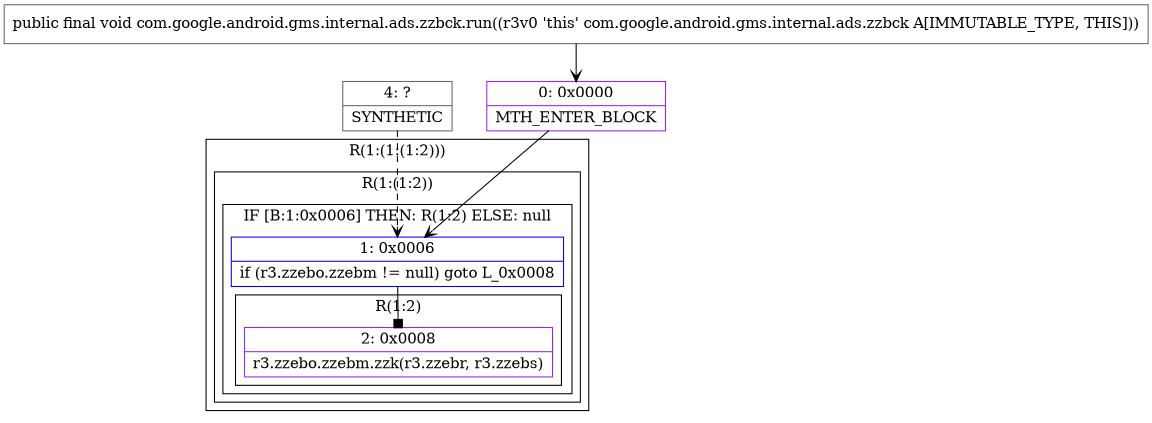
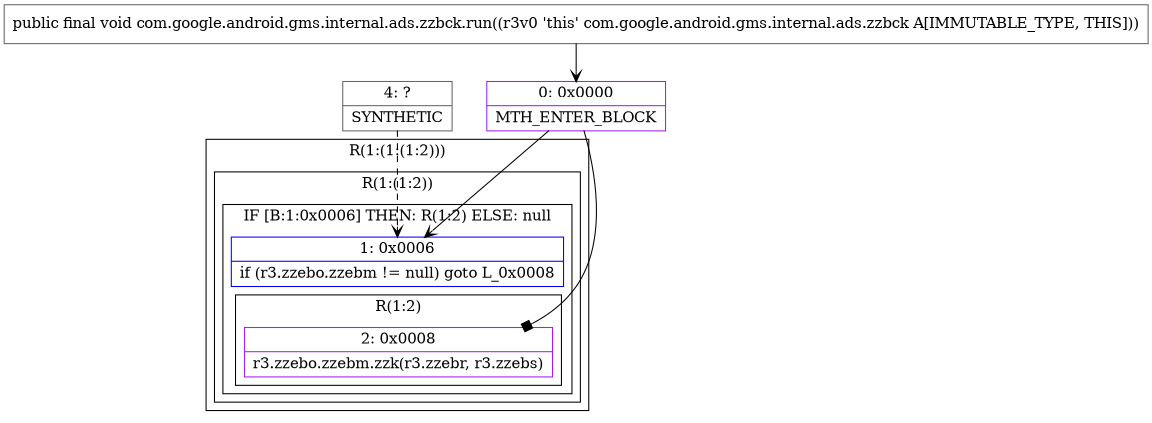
edge "1: 0x0006" -> "2: 0x0008": now "0: 0x0000" -> "2: 0x0008"
